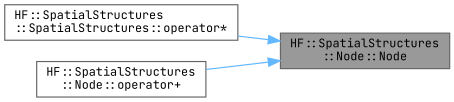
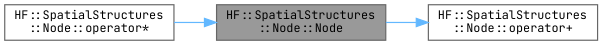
node "HF::SpatialStructures ::SpatialStructures::operator*": label "HF::SpatialStructures ::SpatialStructures::operator*" -> "HF::SpatialStructures ::Node::operator*"
edge "HF::SpatialStructures ::Node::operator+" -> "HF::SpatialStructures ::Node::Node": reversed
